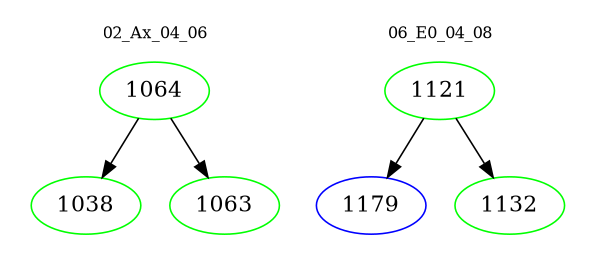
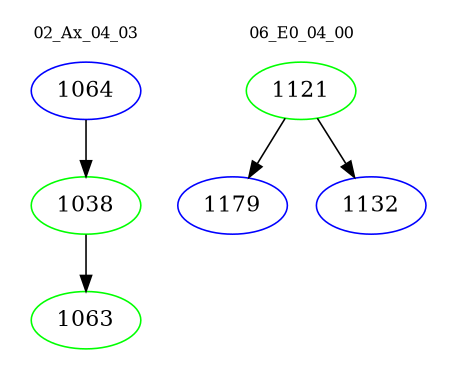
cluster "02_Ax_04_06": label "02_Ax_04_06" -> "02_Ax_04_03"
cluster "06_E0_04_08": label "06_E0_04_08" -> "06_E0_04_00"
node "1064": color green -> blue
edge "1064" -> "1063": now "1038" -> "1063"
node "1132": color green -> blue
